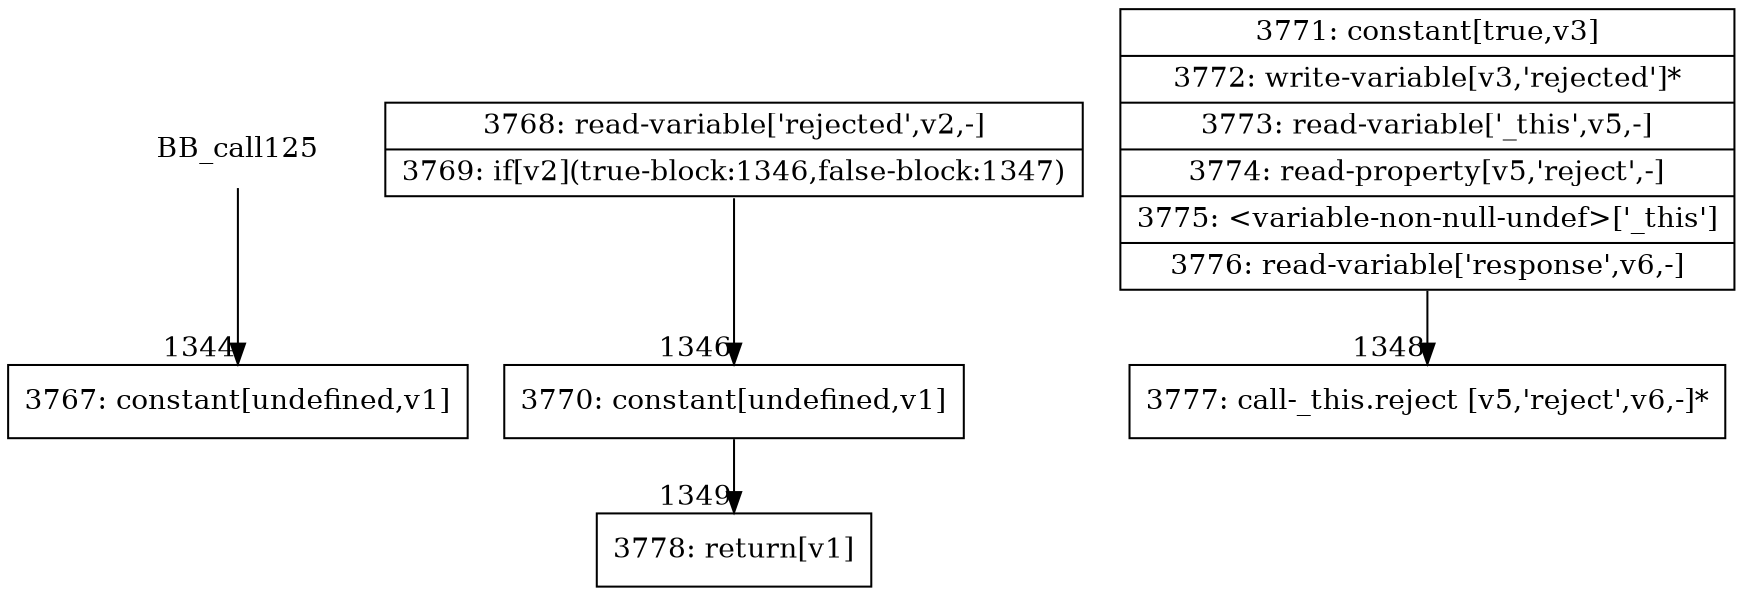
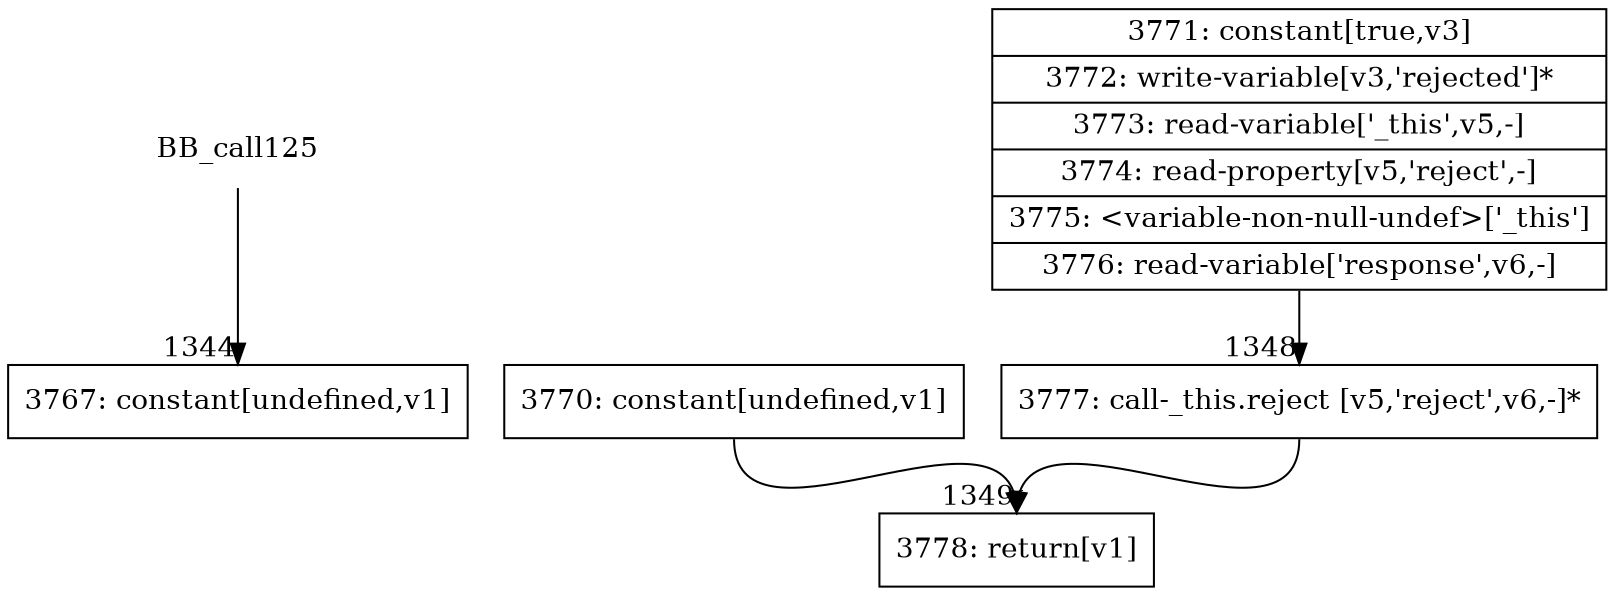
node "3768: read-variable['rejected',v2,-]": removed
edge "3777: call-_this.reject [v5,'reject',v6,-]*" -> "3778: return[v1]": added
